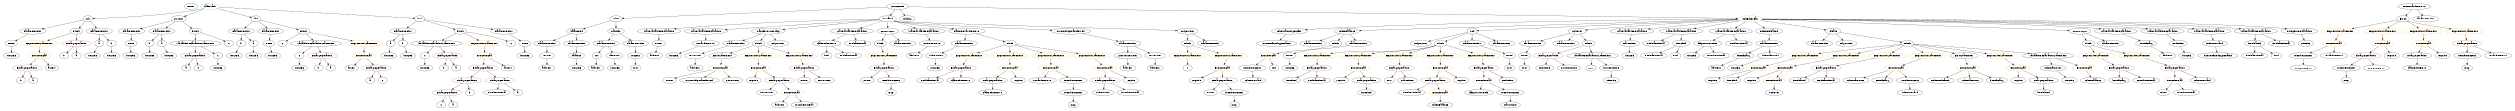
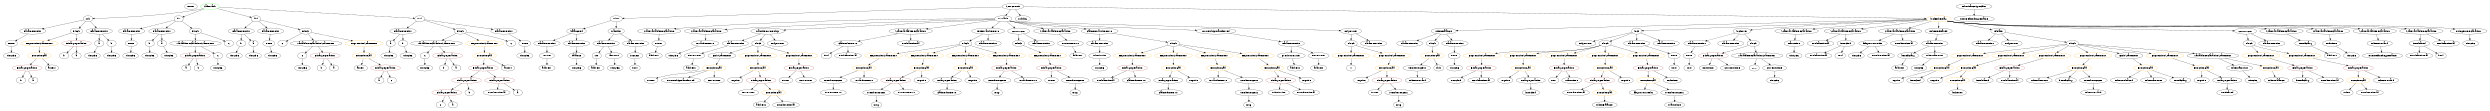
node "current": label "current" -> "div"
edge "lockEtherPay" -> "InheritanceSpecifier": removed
edge "Ownable" -> "setReward_TOD10": added
